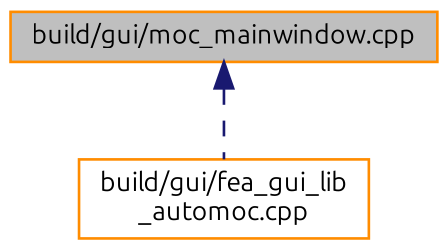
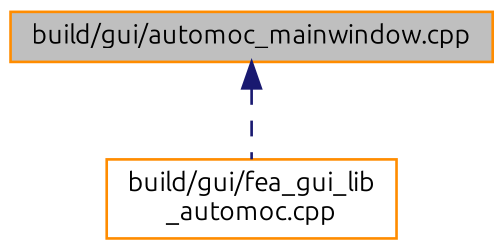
node "build/gui/moc_mainwindow.cpp": label "build/gui/moc_mainwindow.cpp" -> "build/gui/automoc_mainwindow.cpp"
